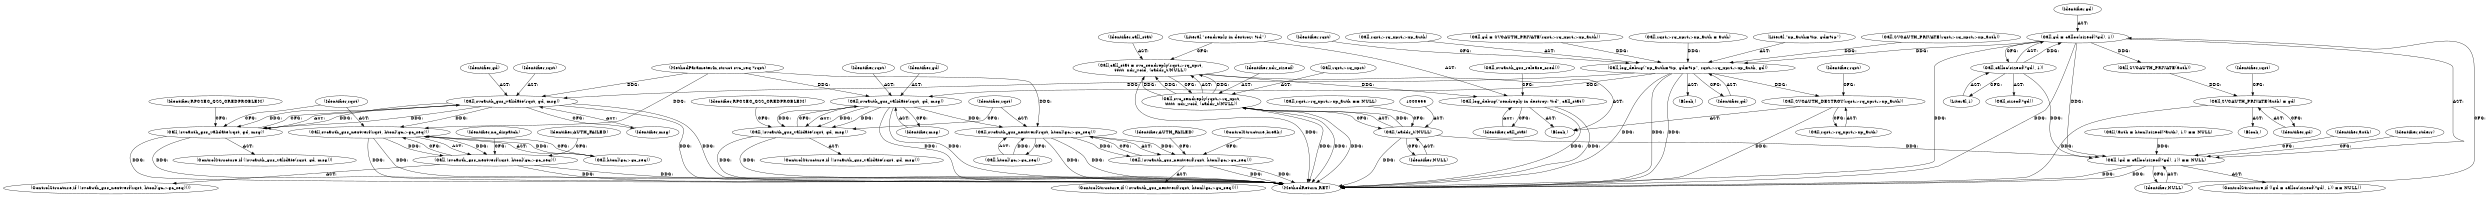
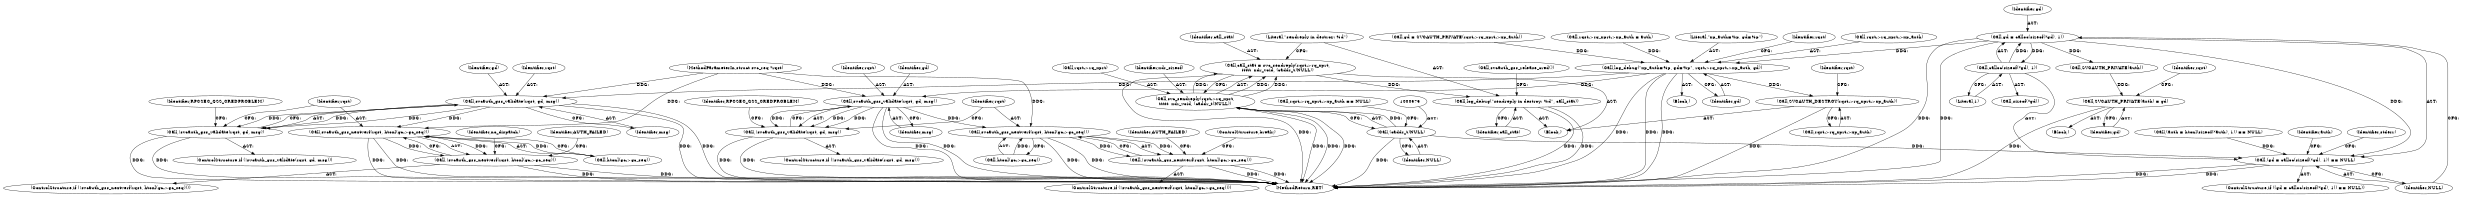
node "(Call,SVCAUTH_PRIVATE(rqst->rq_xprt->xp_auth))": removed
edge "(Call,gd = calloc(sizeof(*gd), 1))" -> "(Call,calloc(sizeof(*gd), 1))": label "CFG: " -> "DDG: "
node "1000555": label "1000555" -> "1000575"
edge "(Call,calloc(sizeof(*gd), 1))" -> "(Call,(gd = calloc(sizeof(*gd), 1)) == NULL)": label "DDG: " -> "AST: "
